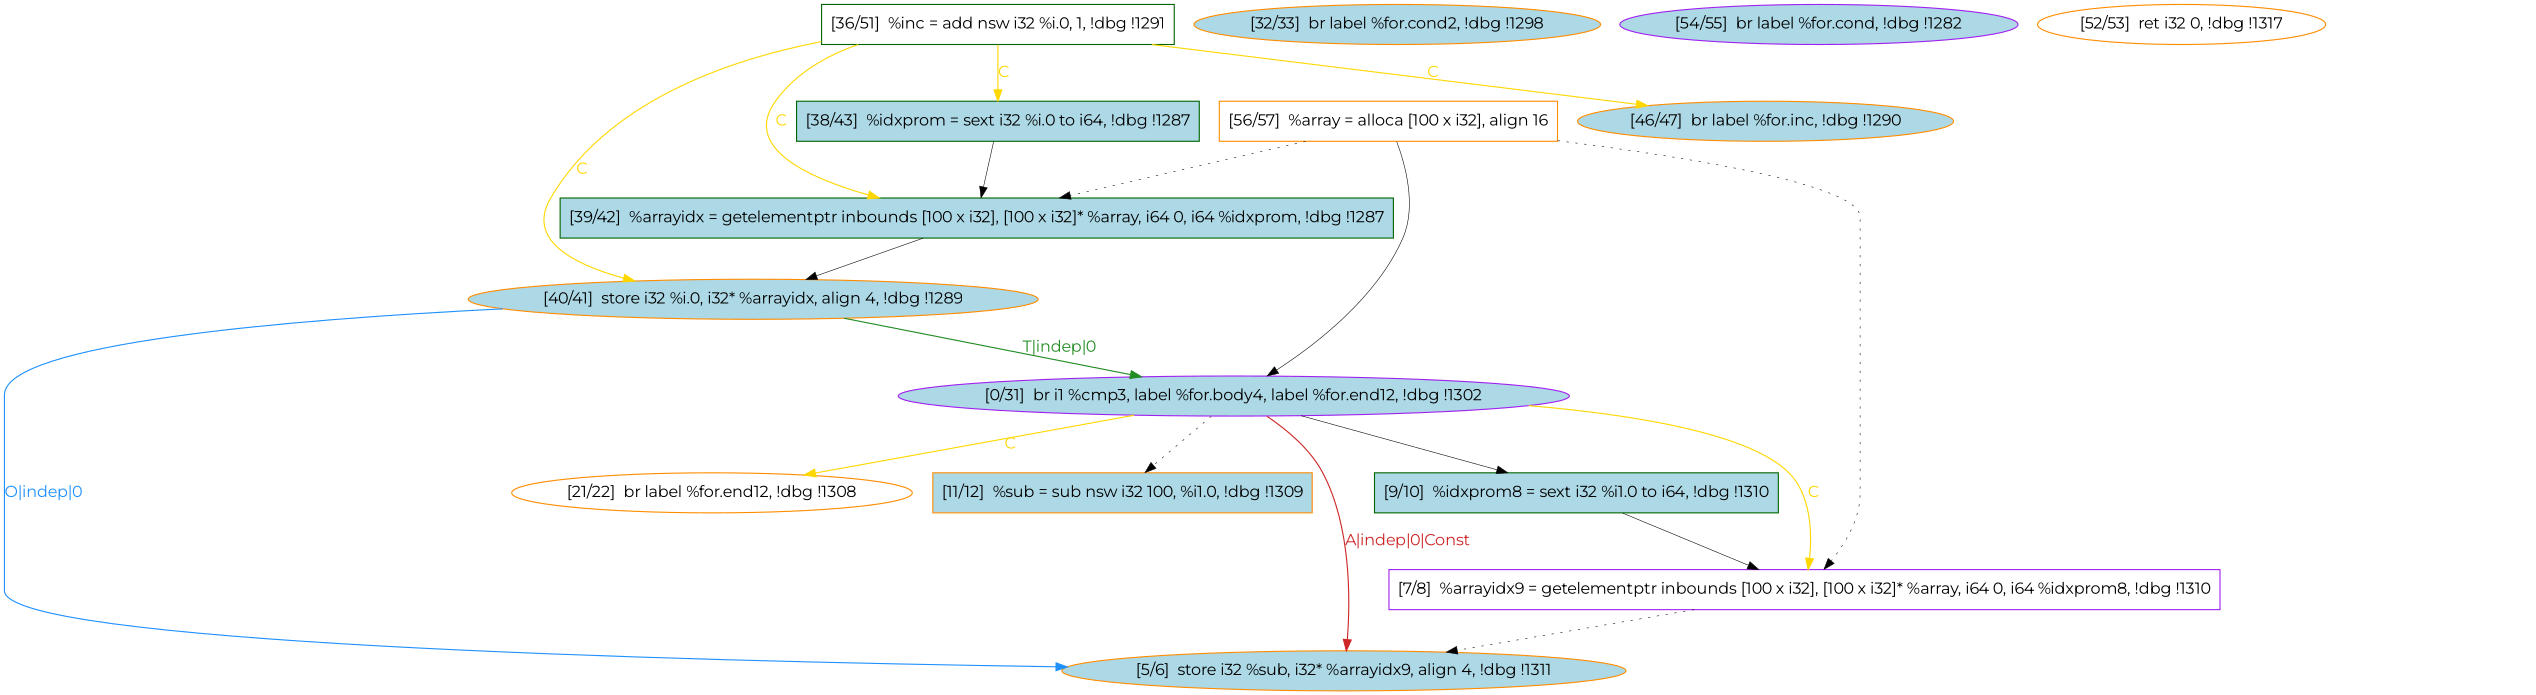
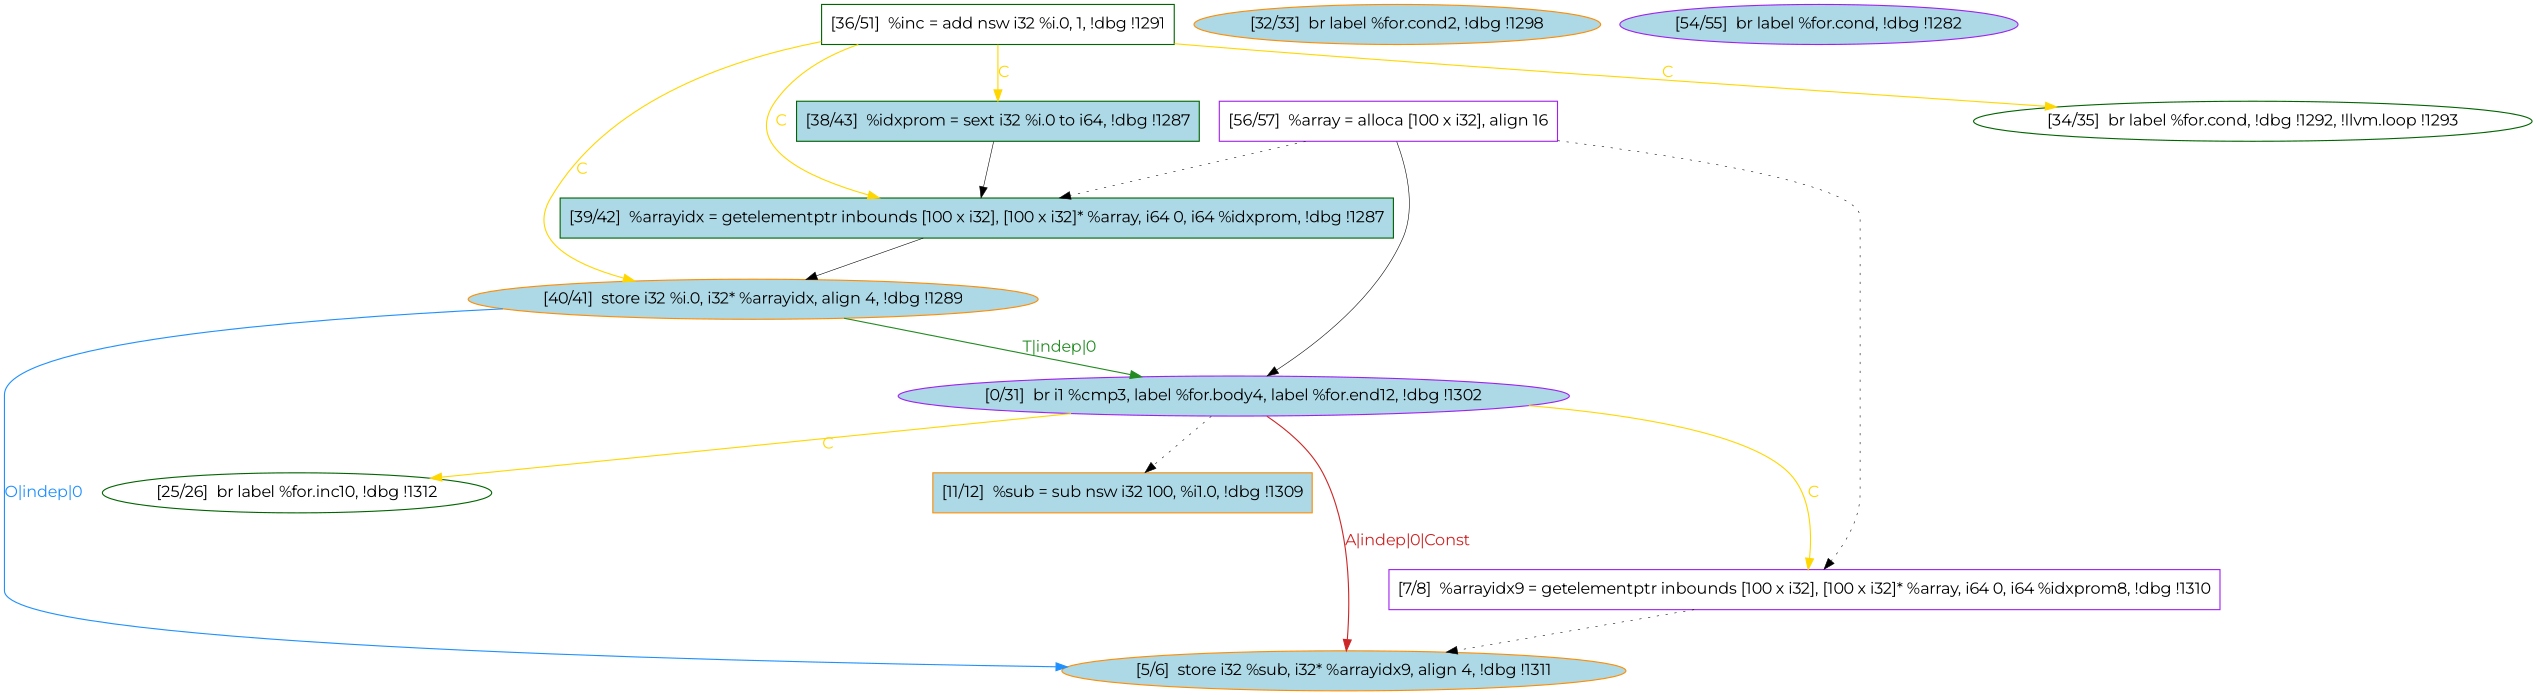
node "[52/53]  ret i32 0, !dbg !1317": removed
node "[56/57]  %array = alloca [100 x i32], align 16": color darkorange -> purple
node "[46/47]  br label %for.inc, !dbg !1290": removed
node "[34/35]  br label %for.cond, !dbg !1292, !llvm.loop !1293": added
node "[25/26]  br label %for.inc10, !dbg !1312": added
node "[21/22]  br label %for.end12, !dbg !1308": removed
node "[9/10]  %idxprom8 = sext i32 %i1.0 to i64, !dbg !1310": removed
